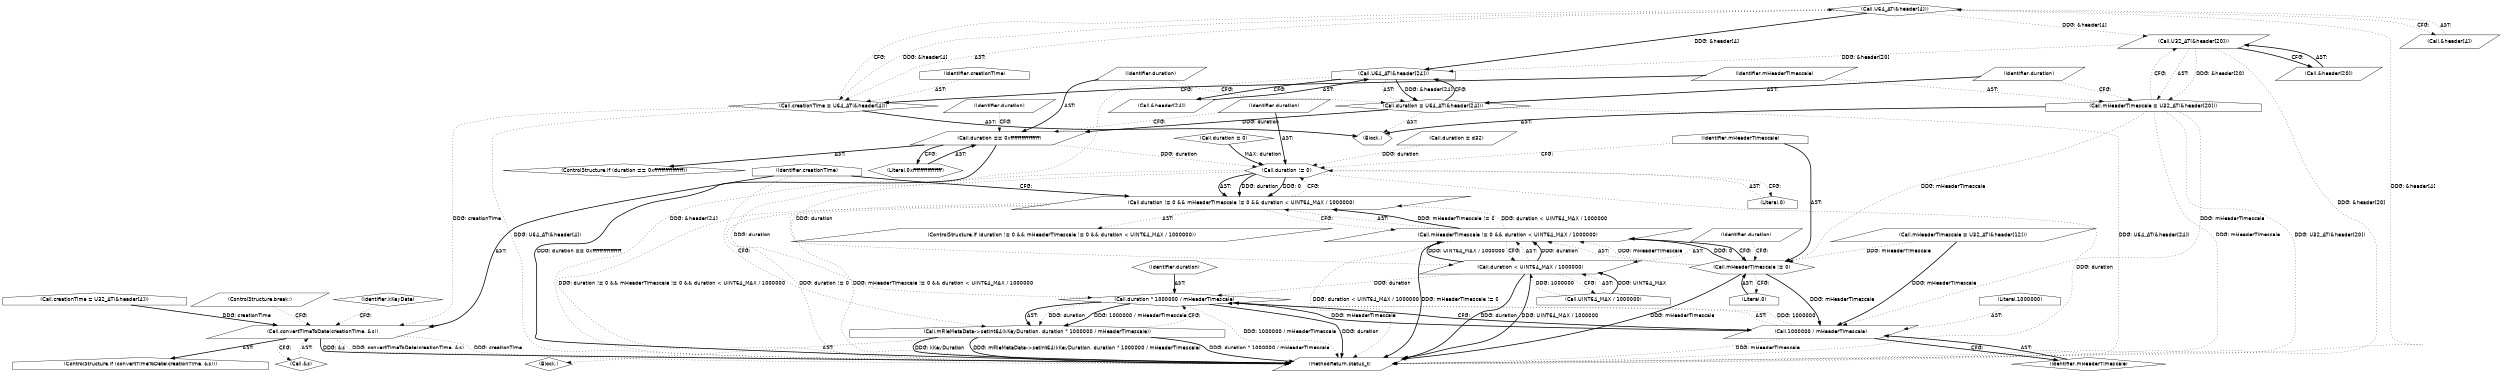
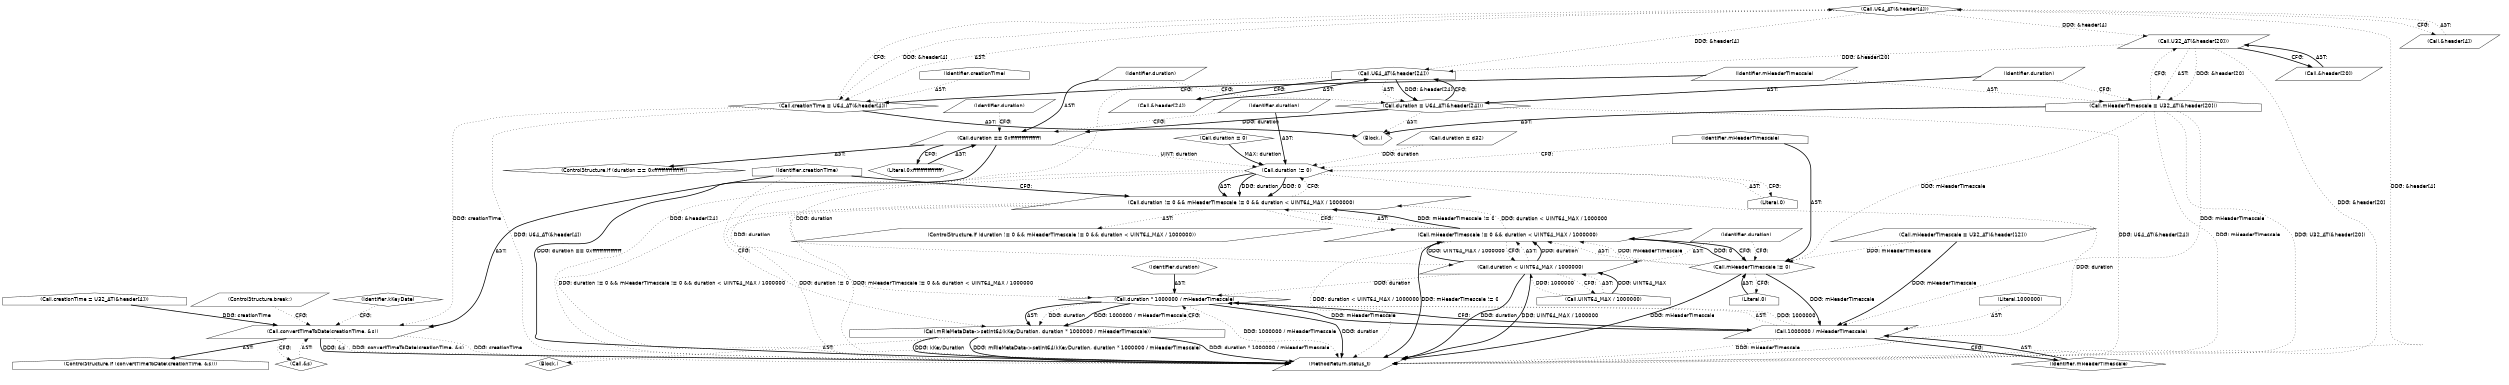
edge "(Call,U64_AT(&header[4]))" -> "(Call,U64_AT(&header[24]))": style bold -> dotted
edge "(Call,duration == 0xffffffffffffffff)" -> "(Call,duration != 0)": label "DDG: duration" -> "UINT: duration"
